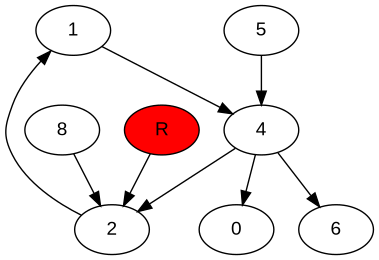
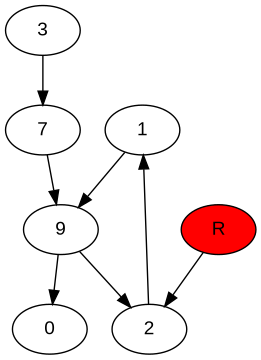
node "3": added
node "5": label "5" -> "7"
node "8": removed
node "4": label "4" -> "9"
node "6": removed
